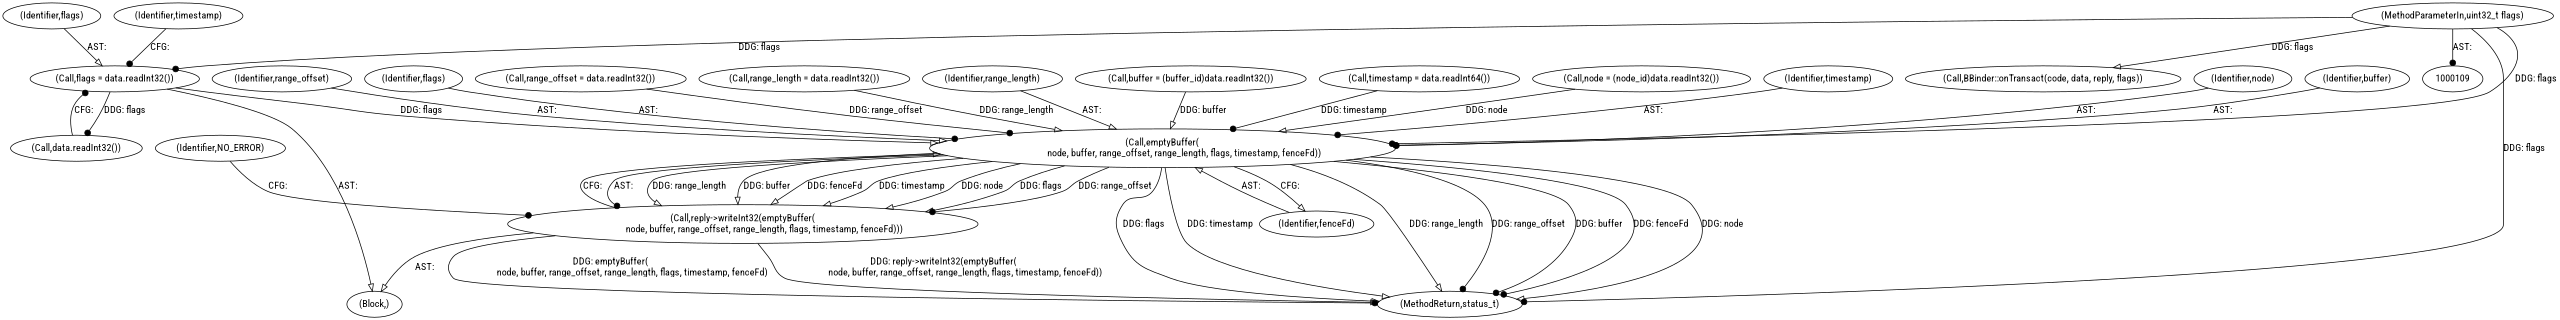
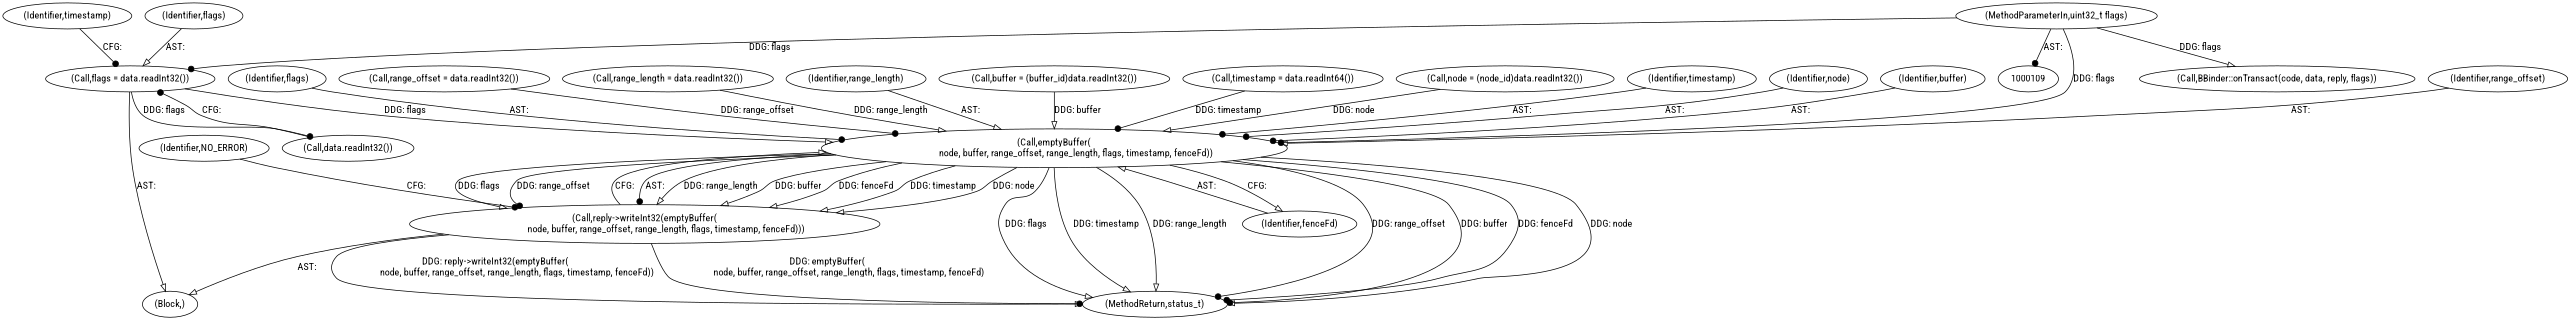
edge "(MethodParameterIn,uint32_t flags)" -> "(MethodReturn,status_t)": removed, label "DDG: flags"
